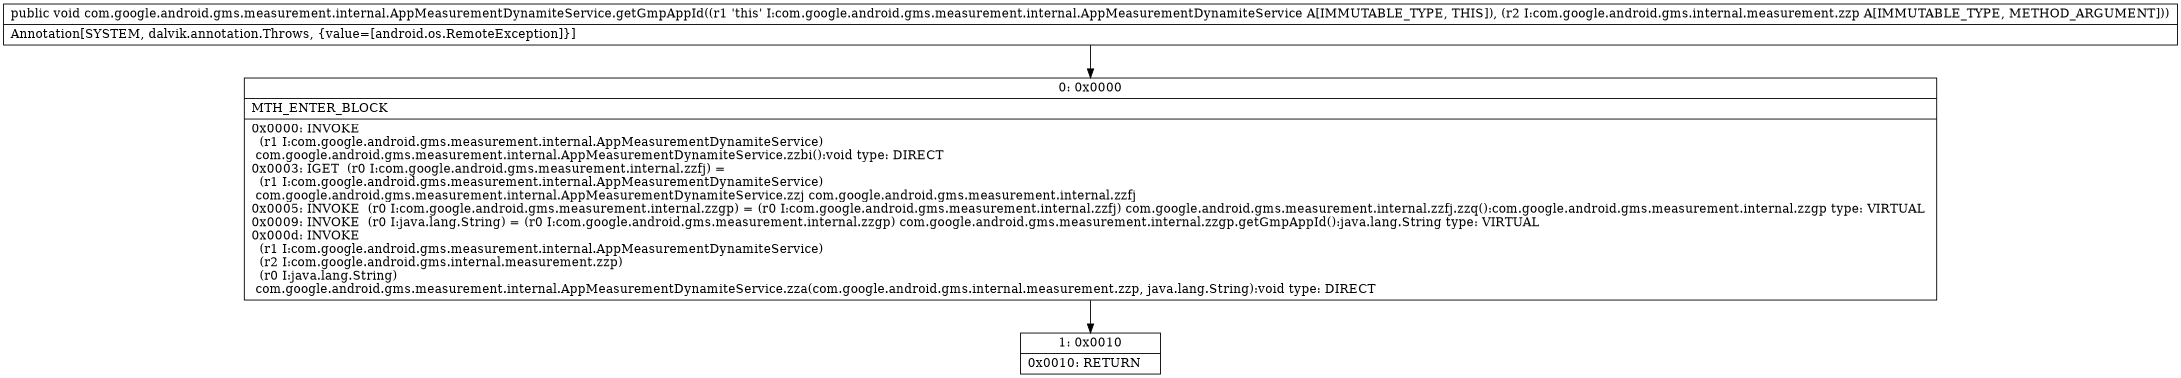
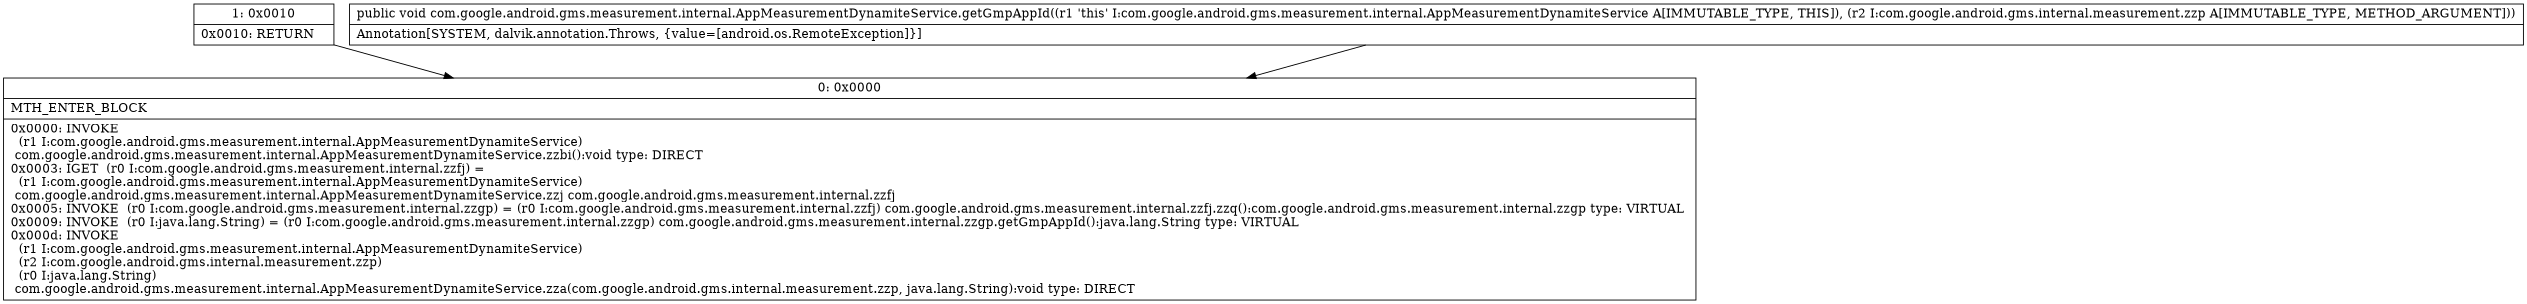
edge "0: 0x0000" -> "1: 0x0010": reversed
